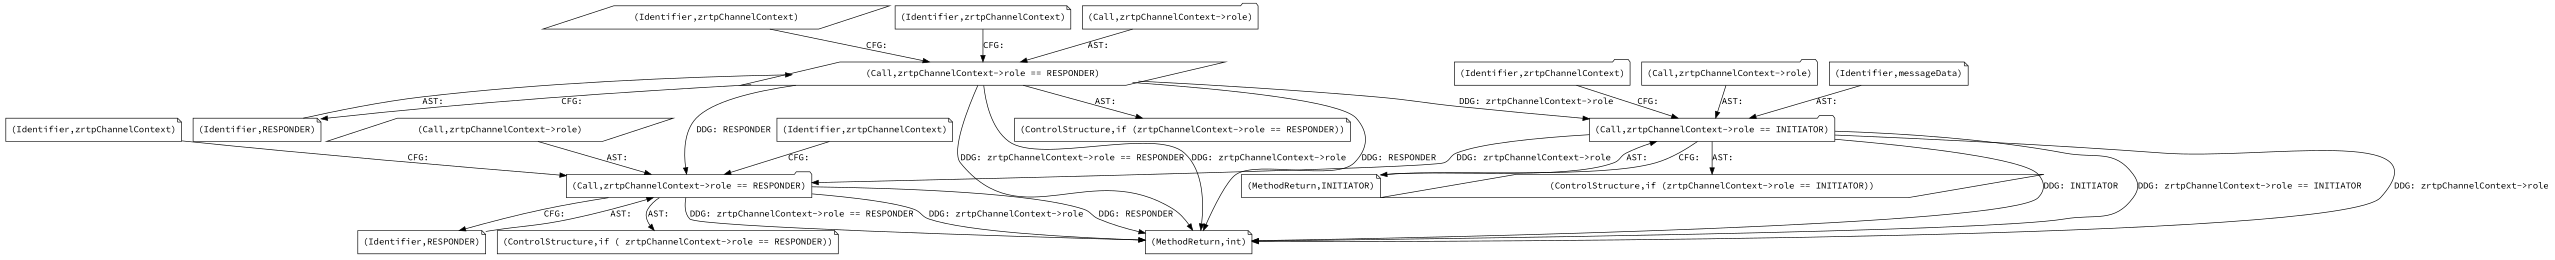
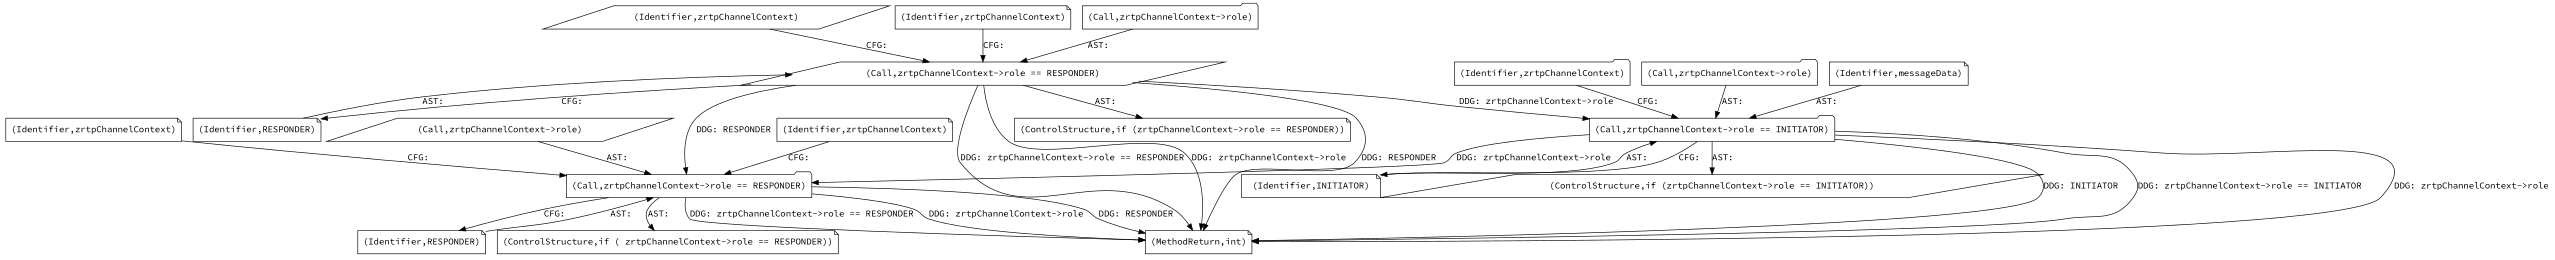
node "(MethodReturn,INITIATOR)": label "(MethodReturn,INITIATOR)" -> "(Identifier,INITIATOR)"
